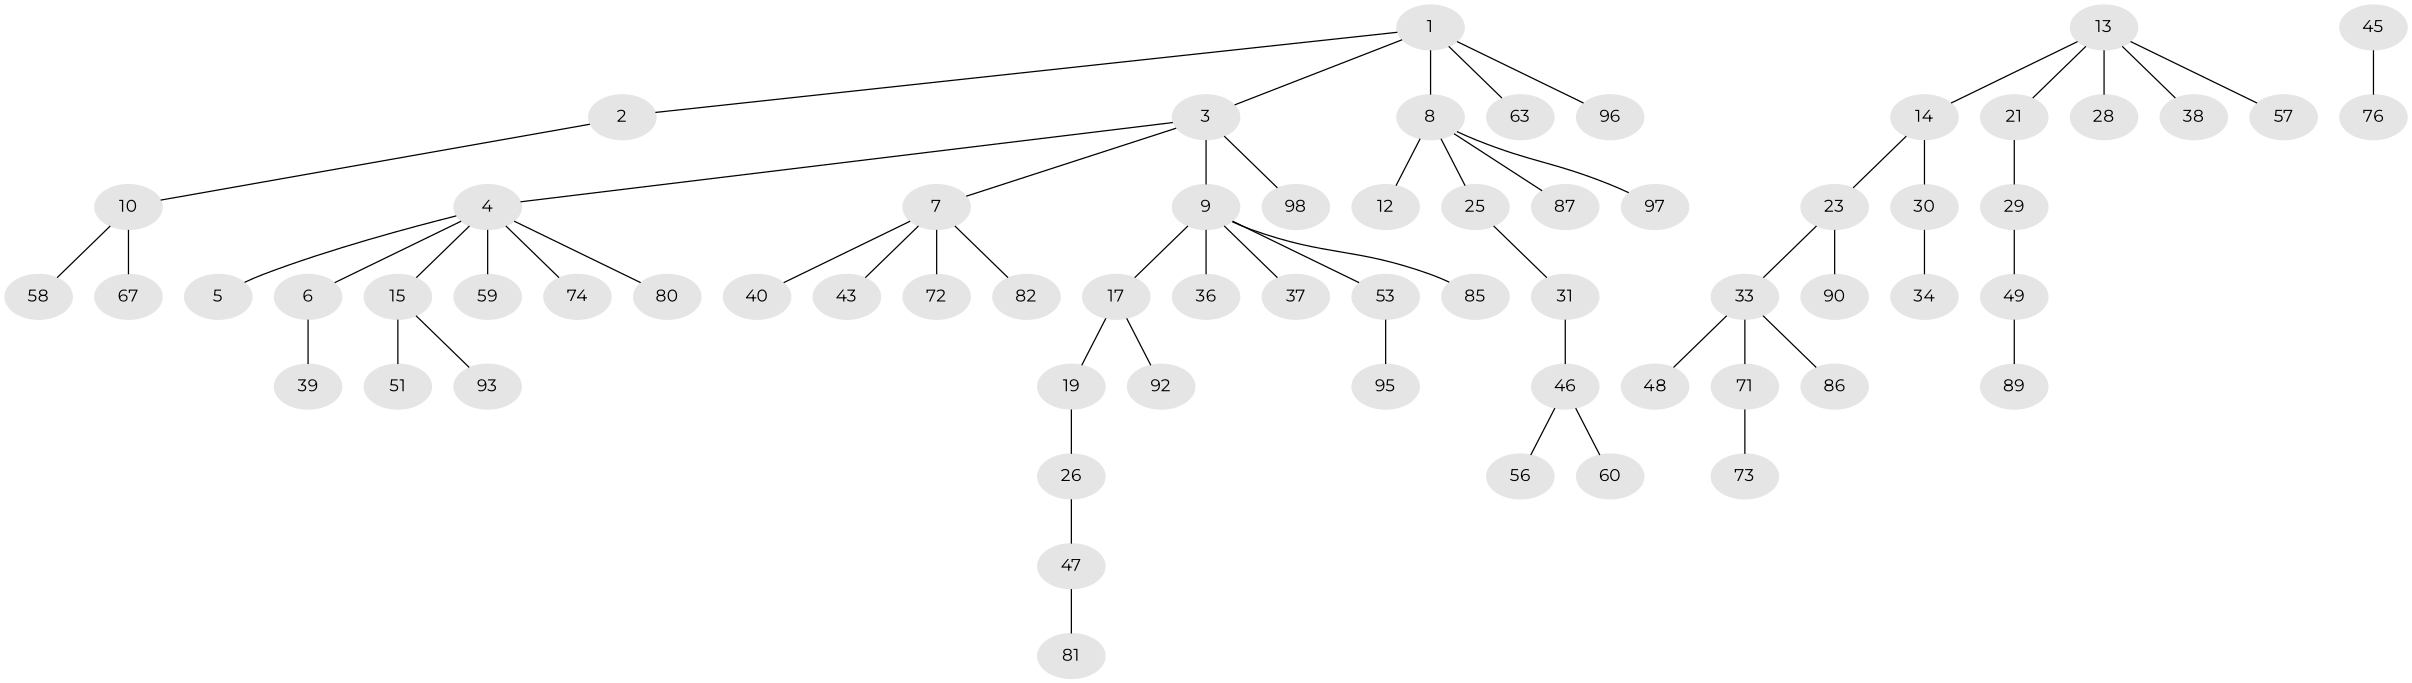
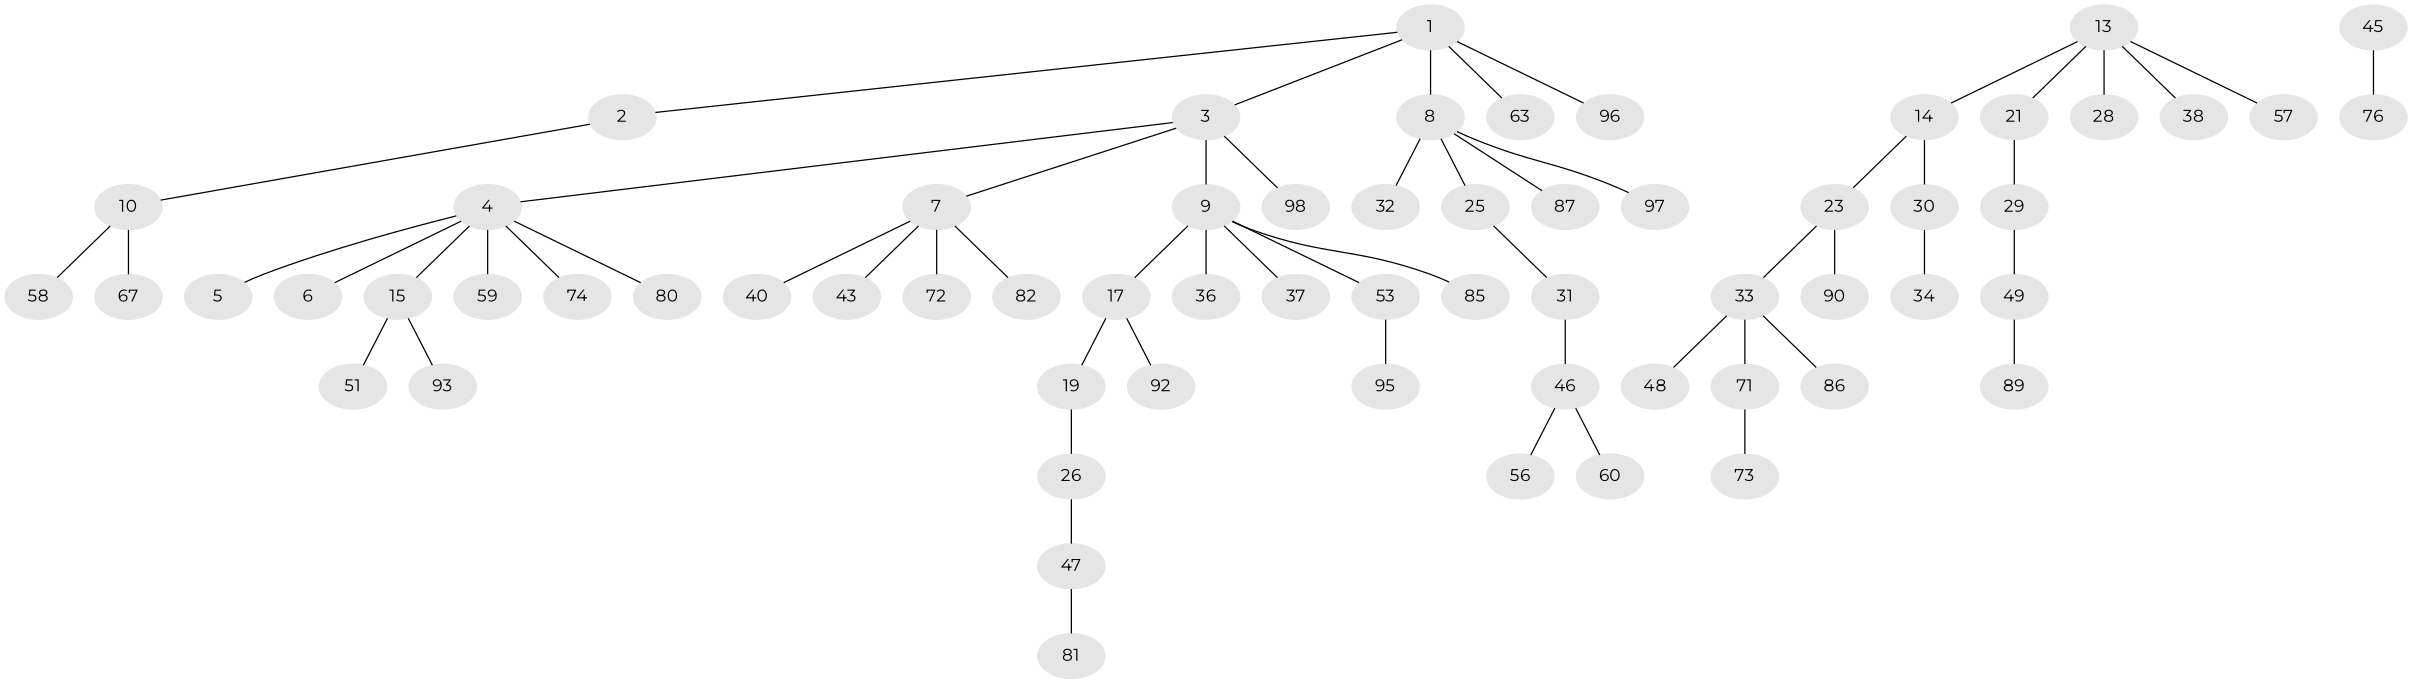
node "12": label "12" -> "32"
node "39": removed
